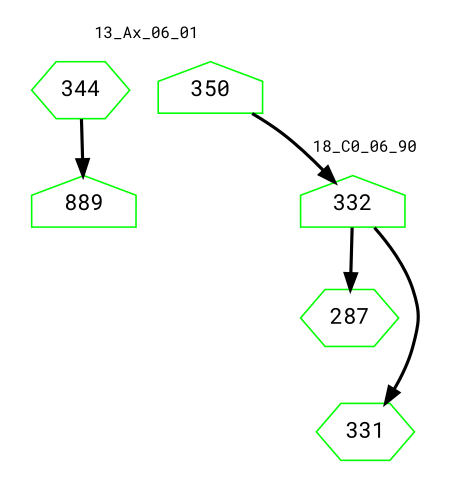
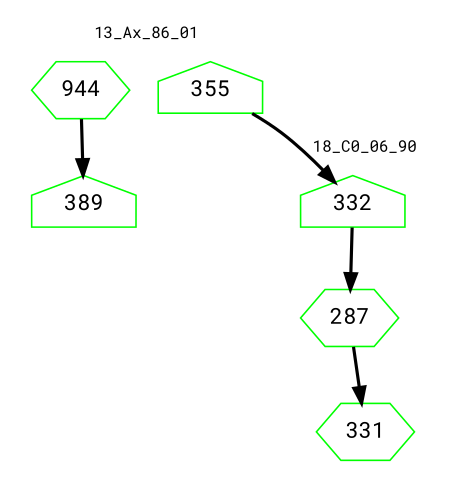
cluster "13_Ax_06_01": label "13_Ax_06_01" -> "13_Ax_86_01"
node "344": label "344" -> "944"
node "350": label "350" -> "355"
node "889": label "889" -> "389"
edge "332" -> "331": now "287" -> "331"
